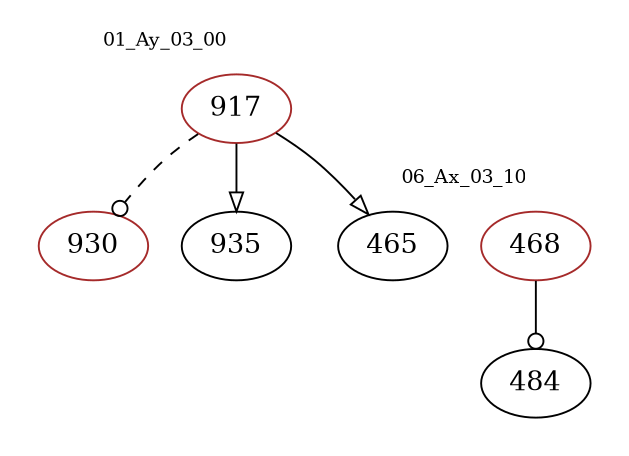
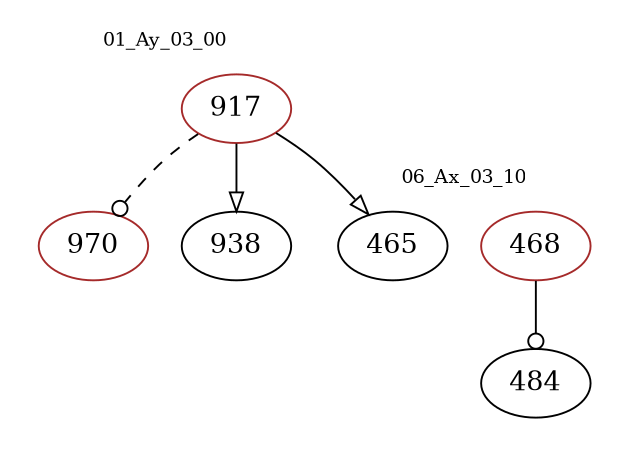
node "930": label "930" -> "970"
node "935": label "935" -> "938"
